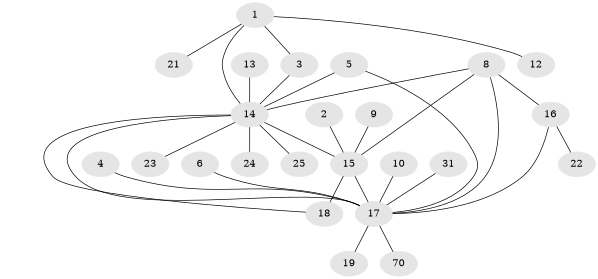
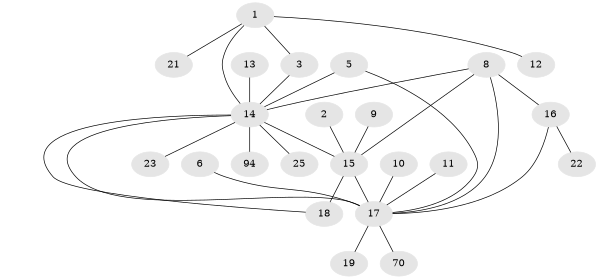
node "4": removed
node "24": label "24" -> "94"
node "31": label "31" -> "11"
